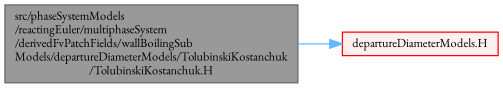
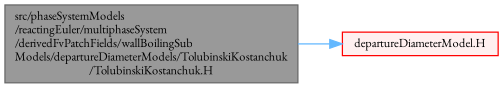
node "departureDiameterModels.H": label "departureDiameterModels.H" -> "departureDiameterModel.H"
